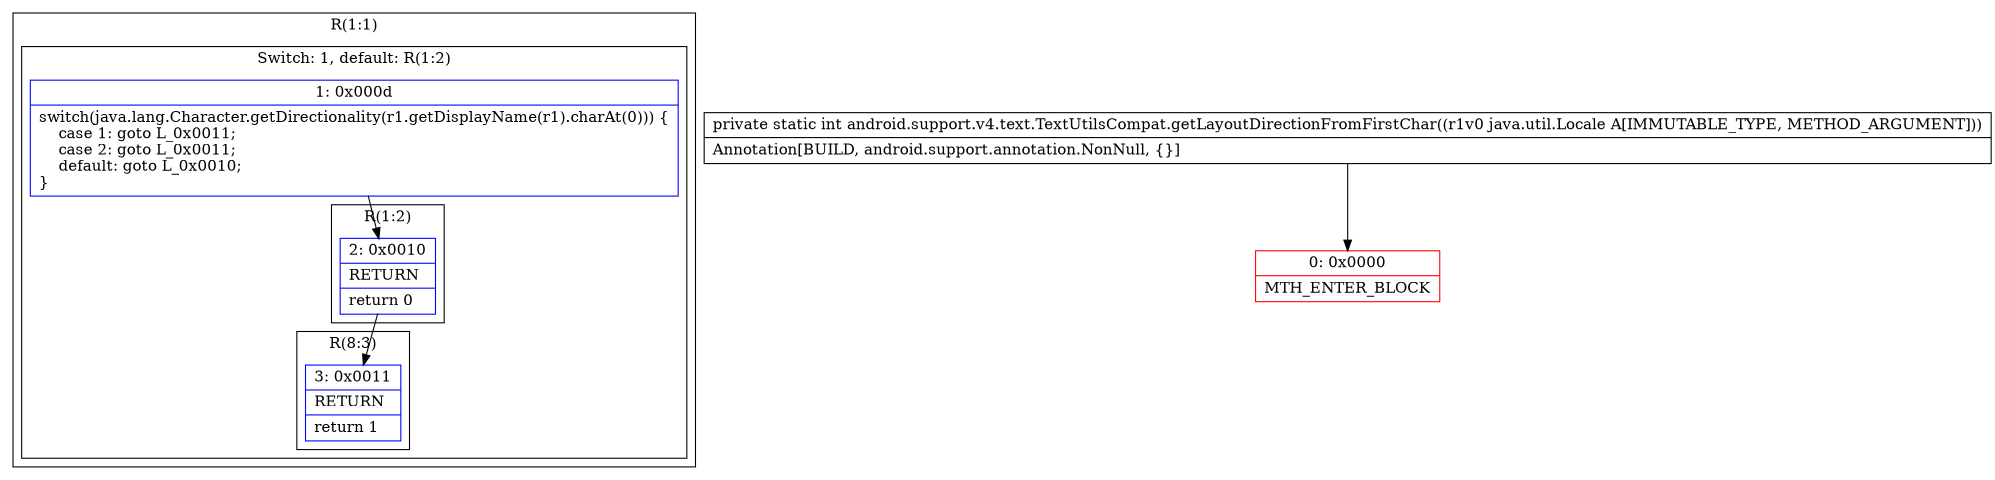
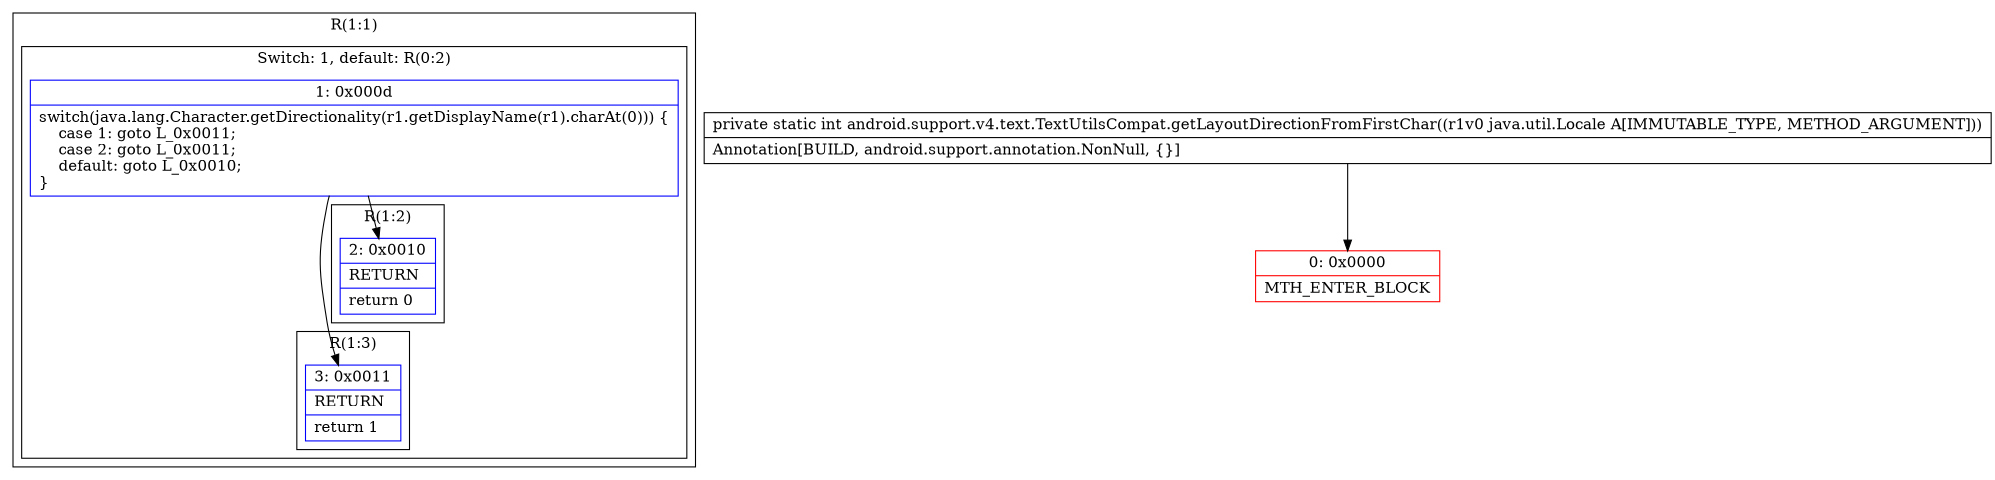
cluster "Switch: 1, default: R(1:2)": label "Switch: 1, default: R(1:2)" -> "Switch: 1, default: R(0:2)"
edge "2: 0x0010" -> "3: 0x0011": now "1: 0x000d" -> "3: 0x0011"
cluster "R(8:3)": label "R(8:3)" -> "R(1:3)"
